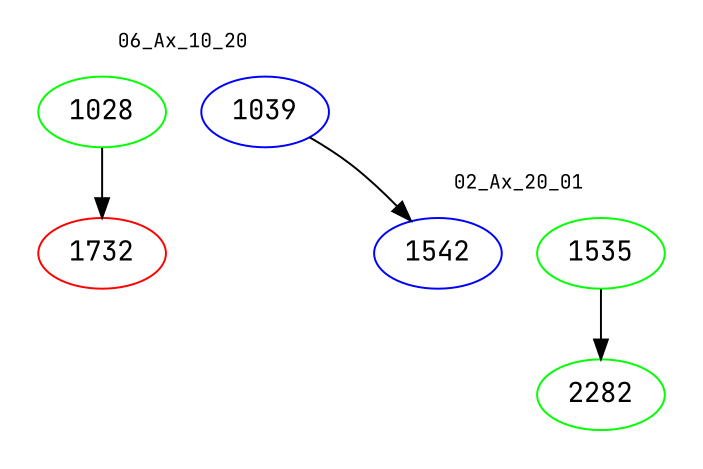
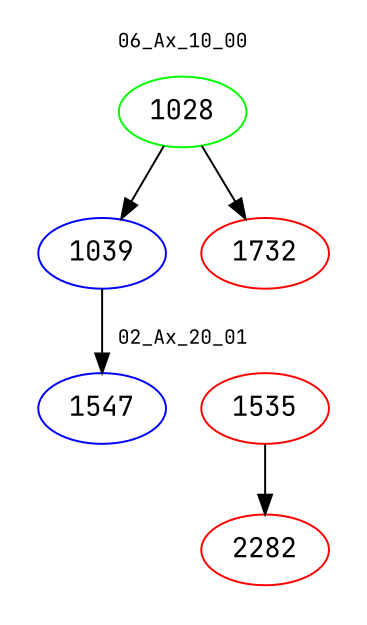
cluster "06_Ax_10_20": label "06_Ax_10_20" -> "06_Ax_10_00"
edge "1028" -> "1039": added
node "1542": label "1542" -> "1547"
node "1535": color green -> red
node "2282": color green -> red
